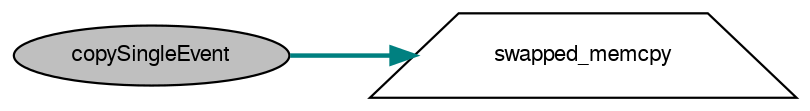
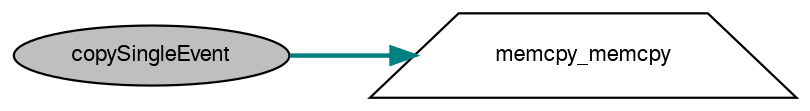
node "swapped_memcpy": label "swapped_memcpy" -> "memcpy_memcpy"
